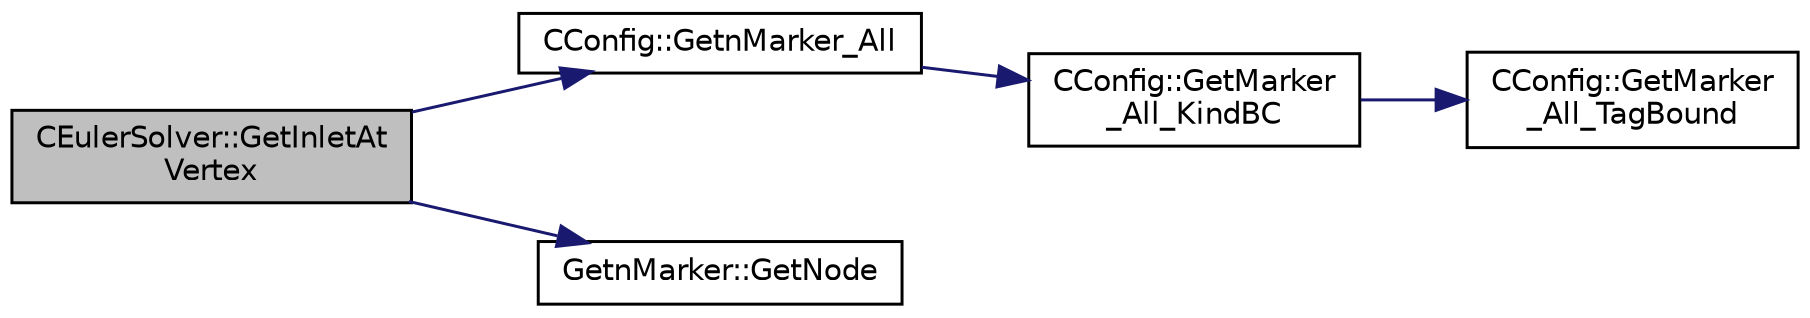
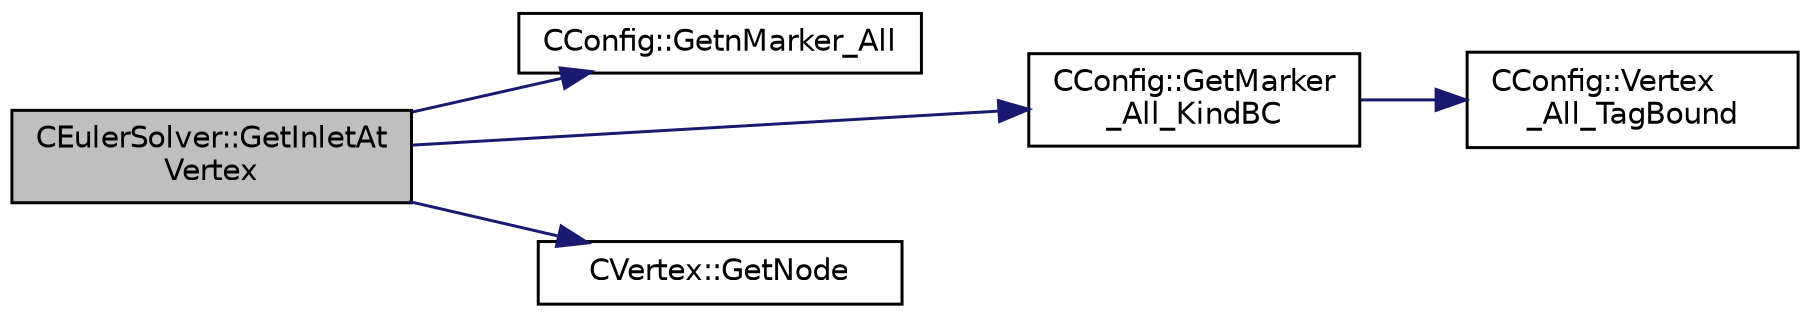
edge "CConfig::GetnMarker_All" -> "CConfig::GetMarker _All_KindBC": now "CEulerSolver::GetInletAt Vertex" -> "CConfig::GetMarker _All_KindBC"
node "CConfig::GetMarker _All_TagBound": label "CConfig::GetMarker _All_TagBound" -> "CConfig::Vertex _All_TagBound"
node "GetnMarker::GetNode": label "GetnMarker::GetNode" -> "CVertex::GetNode"
